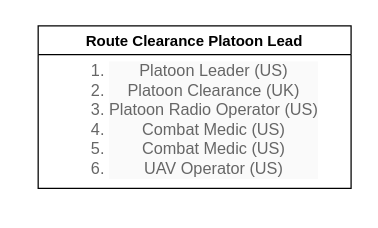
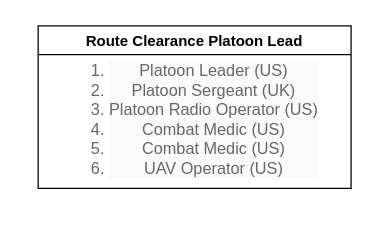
node "Platoon Leader (US) Platoon Clearance (UK) Platoon Radio Operator (US) Combat Medic (US) Combat Medic (US) UAV Operator (US)": label "Platoon Leader (US) Platoon Clearance (UK) Platoon Radio Operator (US) Combat Medic (US) Combat Medic (US) UAV Operator (US)" -> "Platoon Leader (US) Platoon Sergeant (UK) Platoon Radio Operator (US) Combat Medic (US) Combat Medic (US) UAV Operator (US)"
